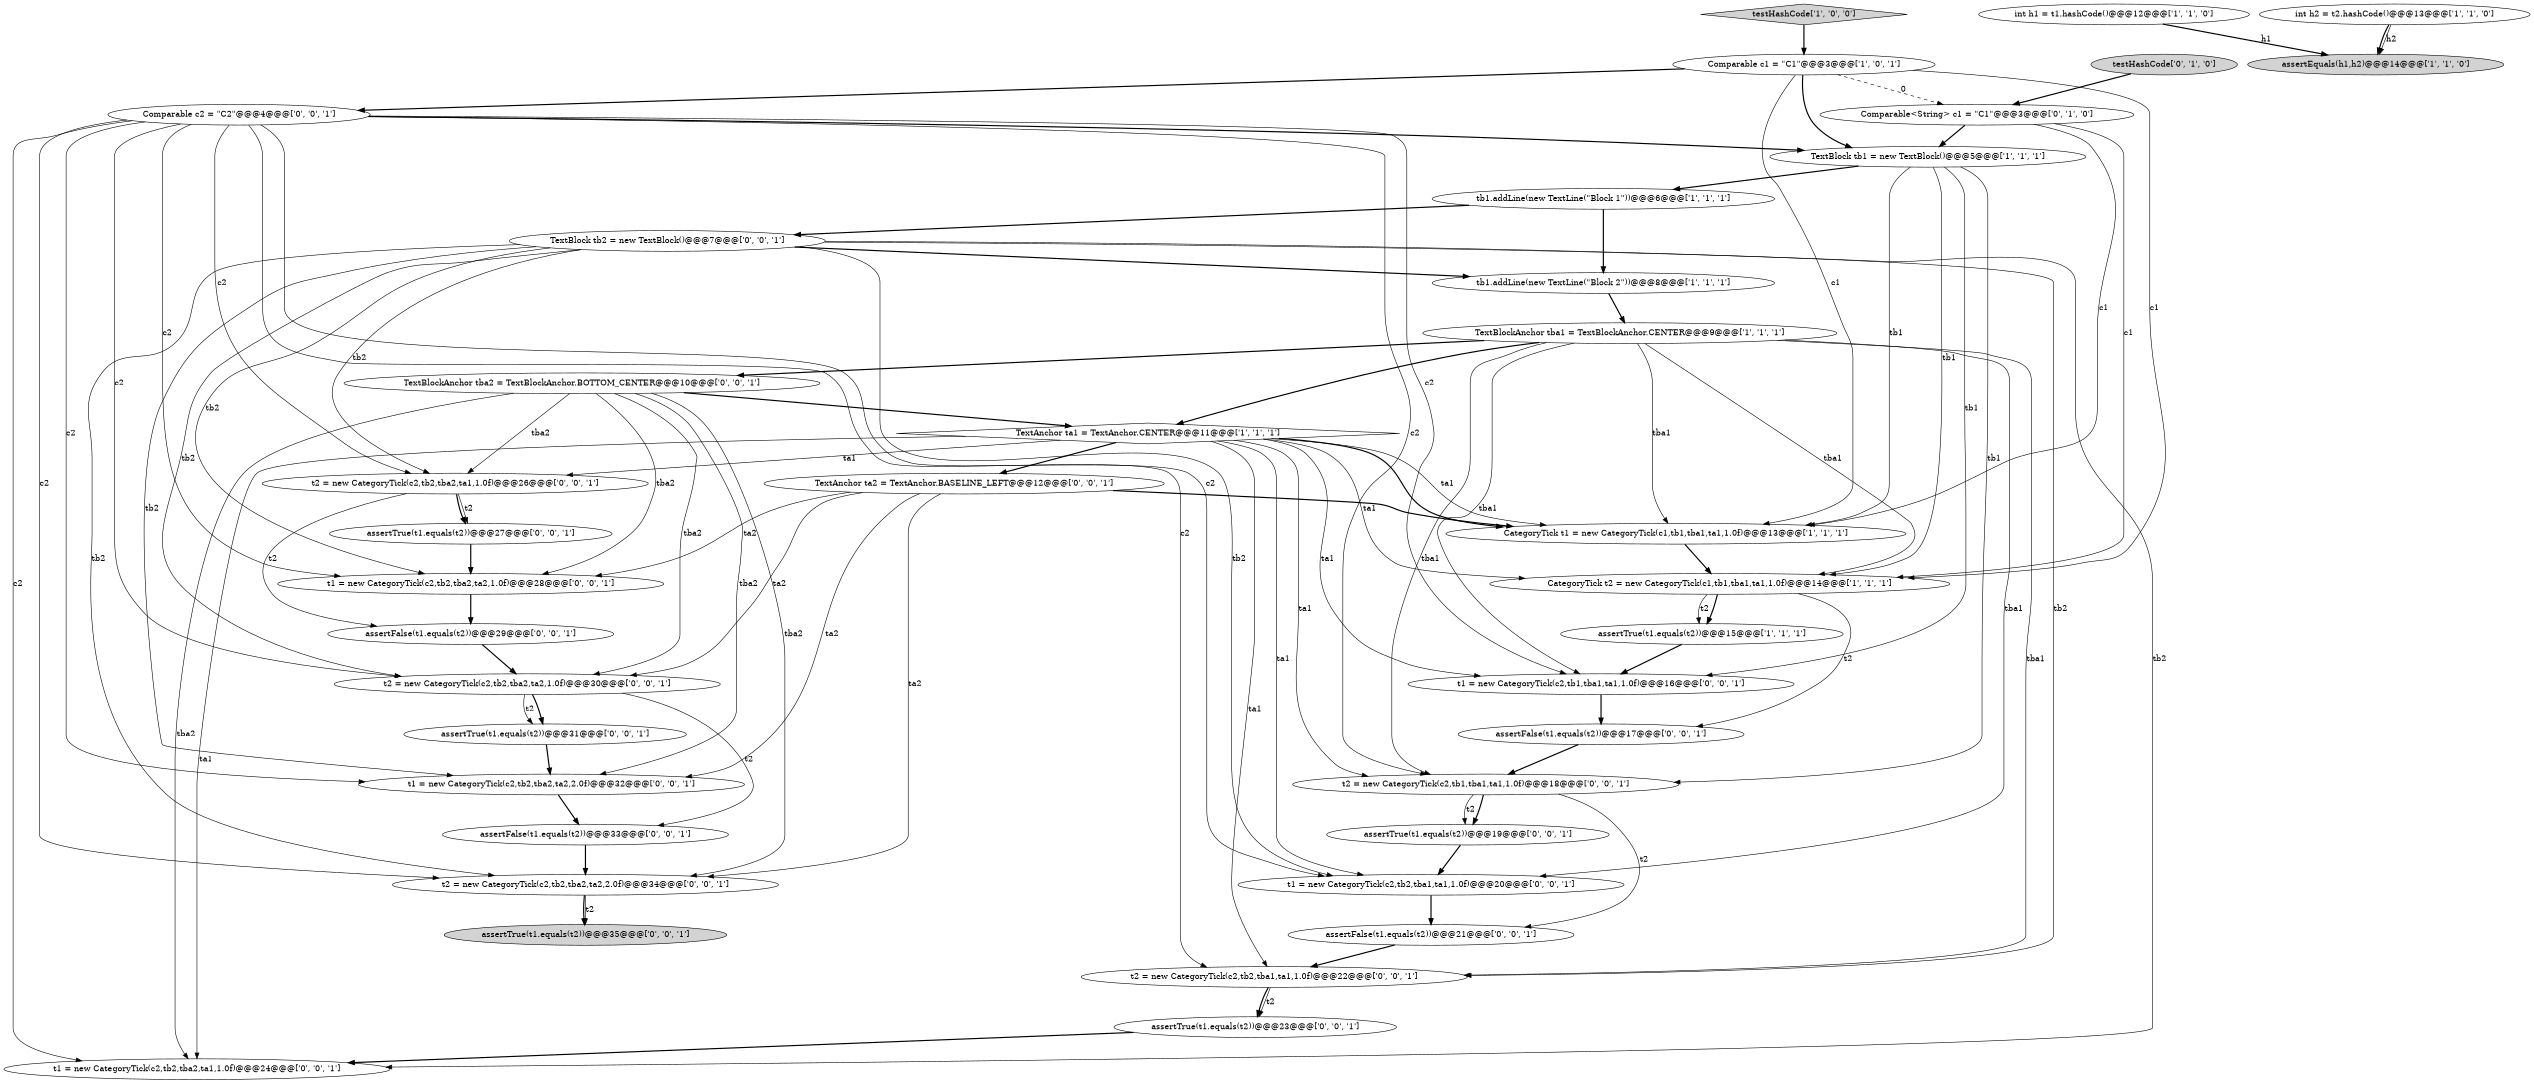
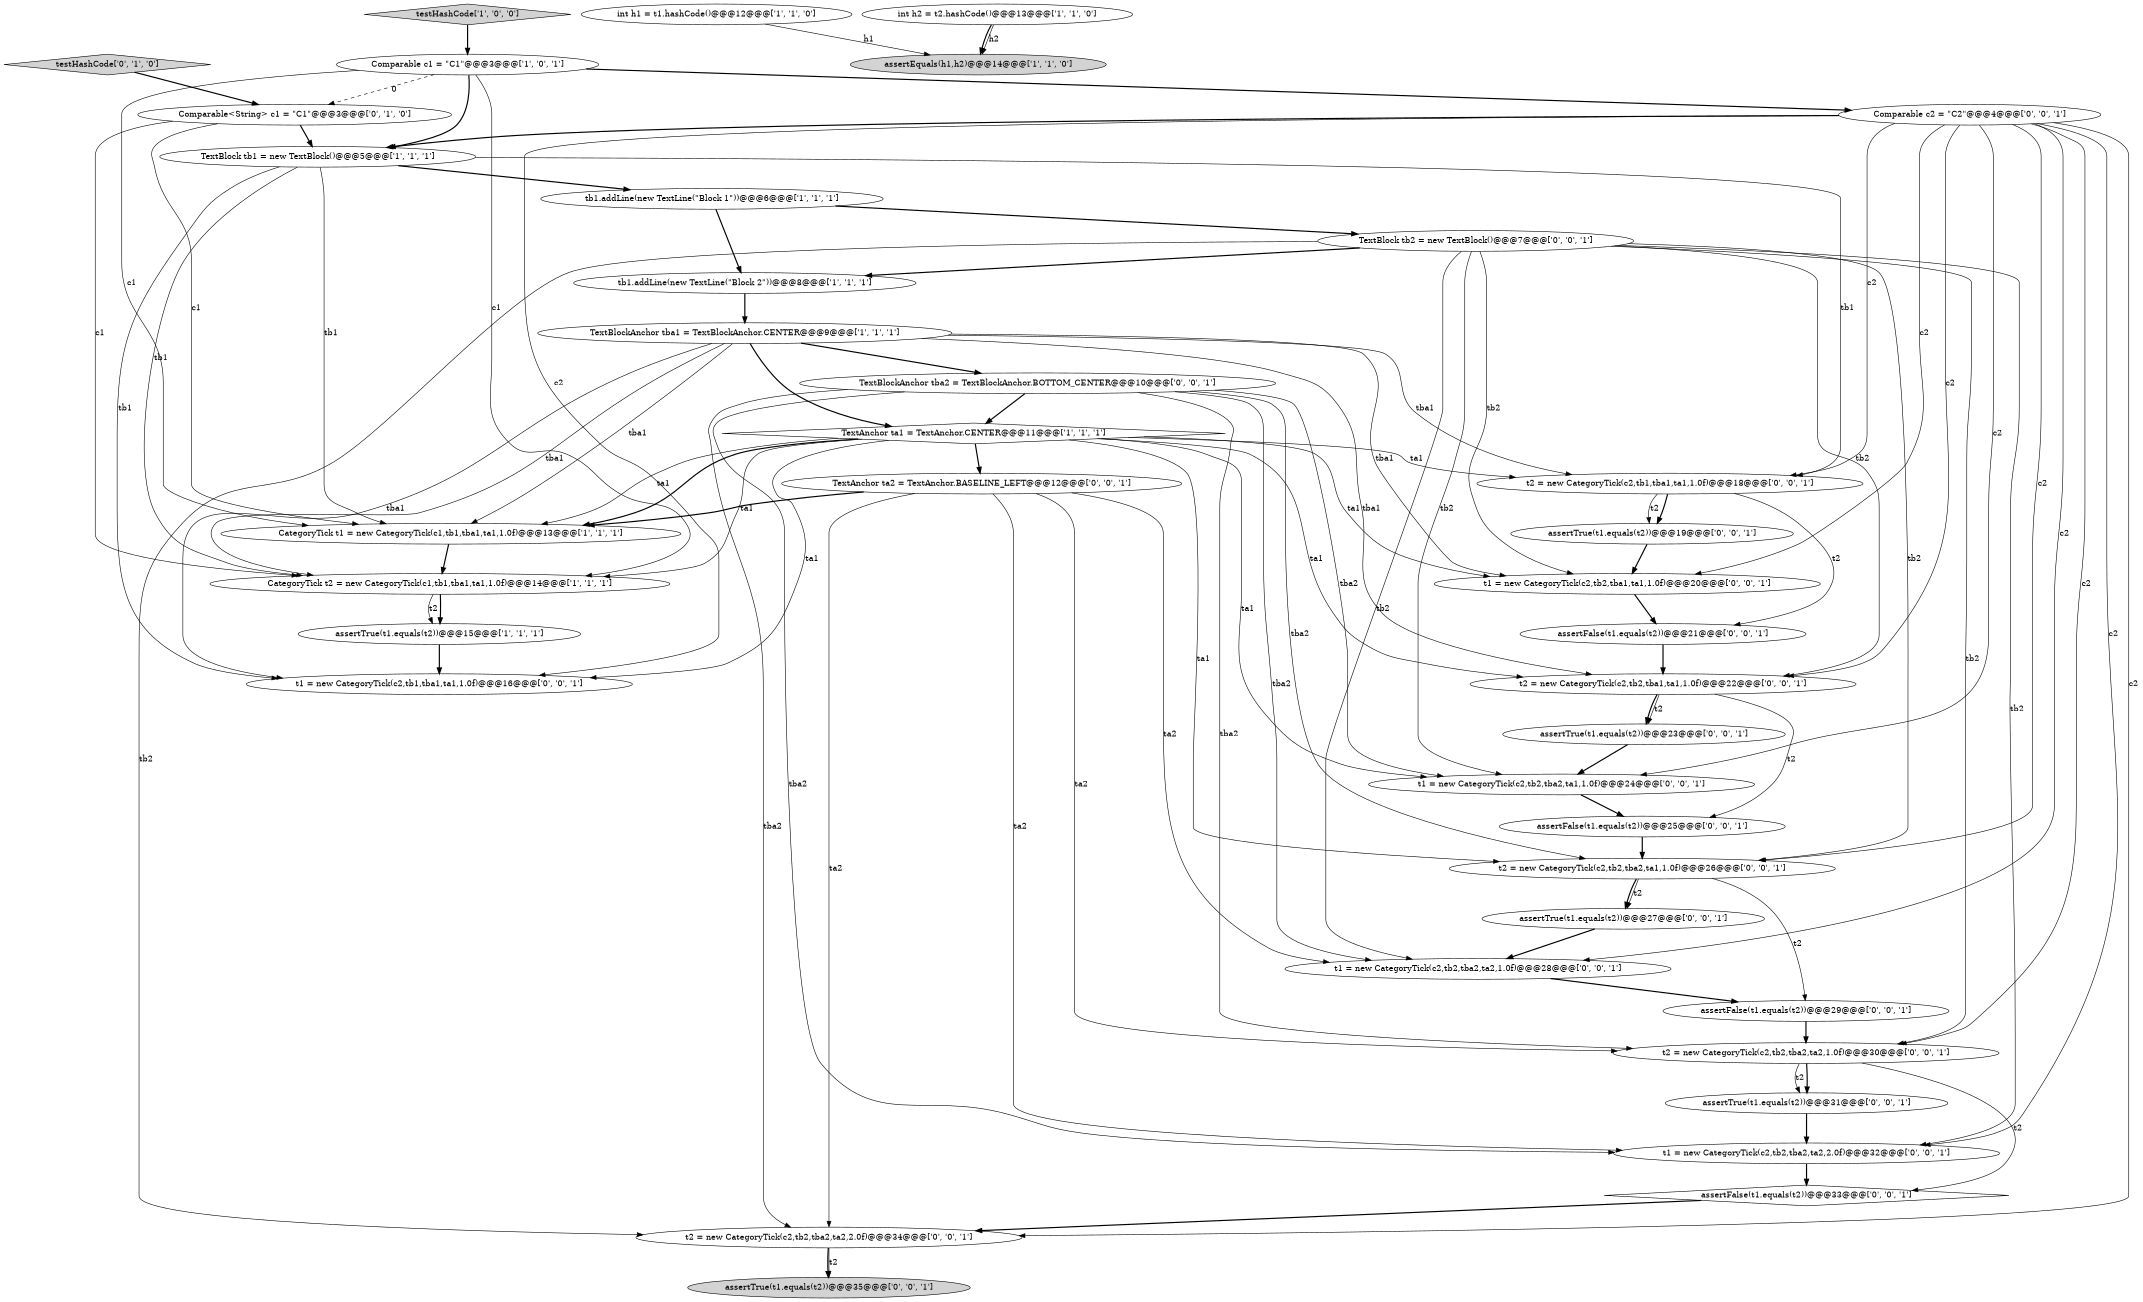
edge "int h1 = t1.hashCode()@@@12@@@['1', '1', '0']" -> "assertEquals(h1,h2)@@@14@@@['1', '1', '0']": style bold -> solid
node "testHashCode['0', '1', '0']": shape ellipse -> diamond
node "assertFalse(t1.equals(t2))@@@17@@@['0', '0', '1']": removed
node "assertFalse(t1.equals(t2))@@@25@@@['0', '0', '1']": added
node "assertFalse(t1.equals(t2))@@@33@@@['0', '0', '1']": shape ellipse -> diamond
